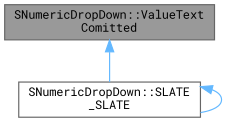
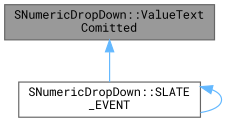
node "SNumericDropDown::SLATE _SLATE": label "SNumericDropDown::SLATE _SLATE" -> "SNumericDropDown::SLATE _EVENT"
